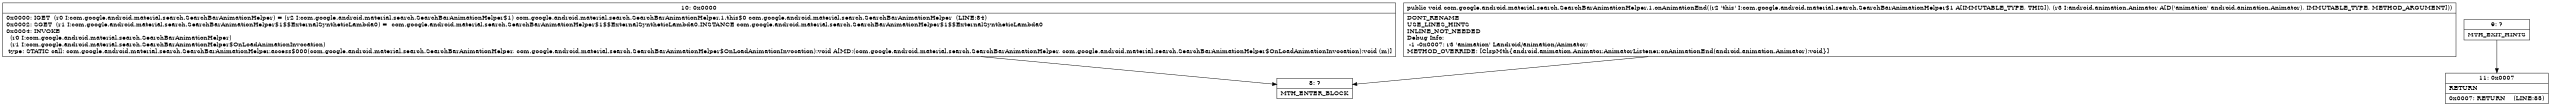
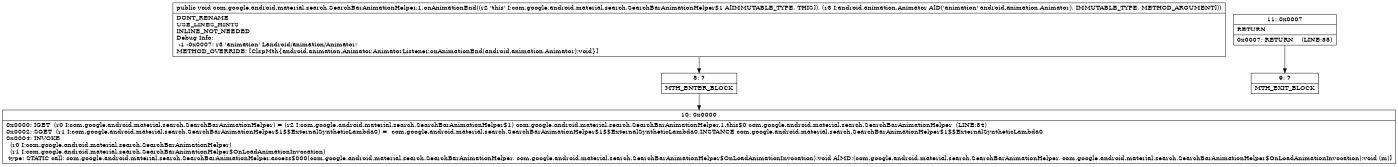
node "9: ?": text "MTH_EXIT_HINTS" -> "MTH_EXIT_BLOCK"
edge "9: ?" -> "11: 0x0007": reversed
edge "10: 0x0000" -> "8: ?": reversed
